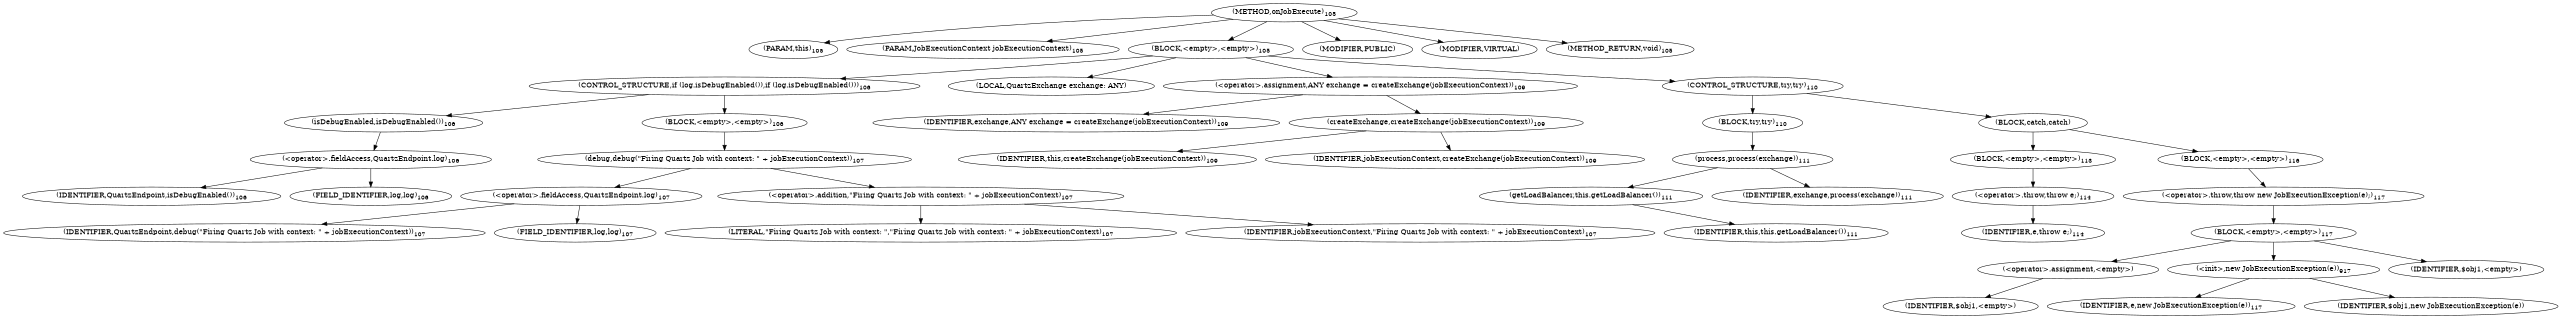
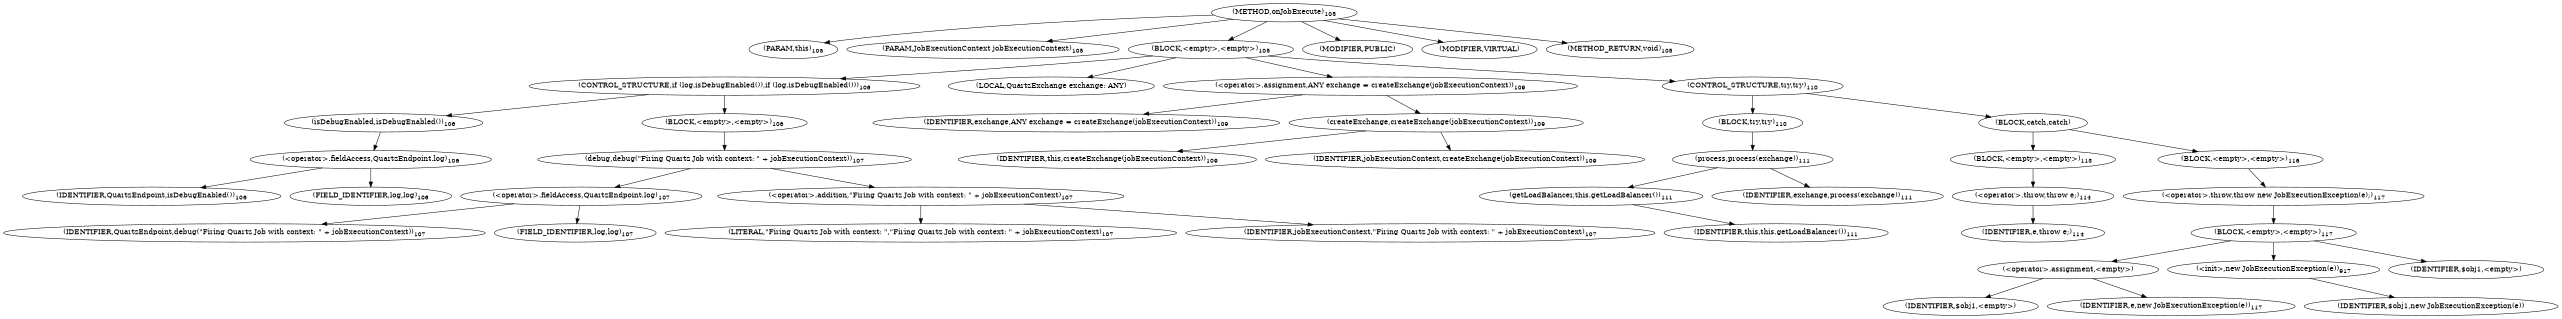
edge "(<init>,new JobExecutionException(e))" -> "(IDENTIFIER,e,new JobExecutionException(e))": now "(<operator>.assignment,<empty>)" -> "(IDENTIFIER,e,new JobExecutionException(e))"
